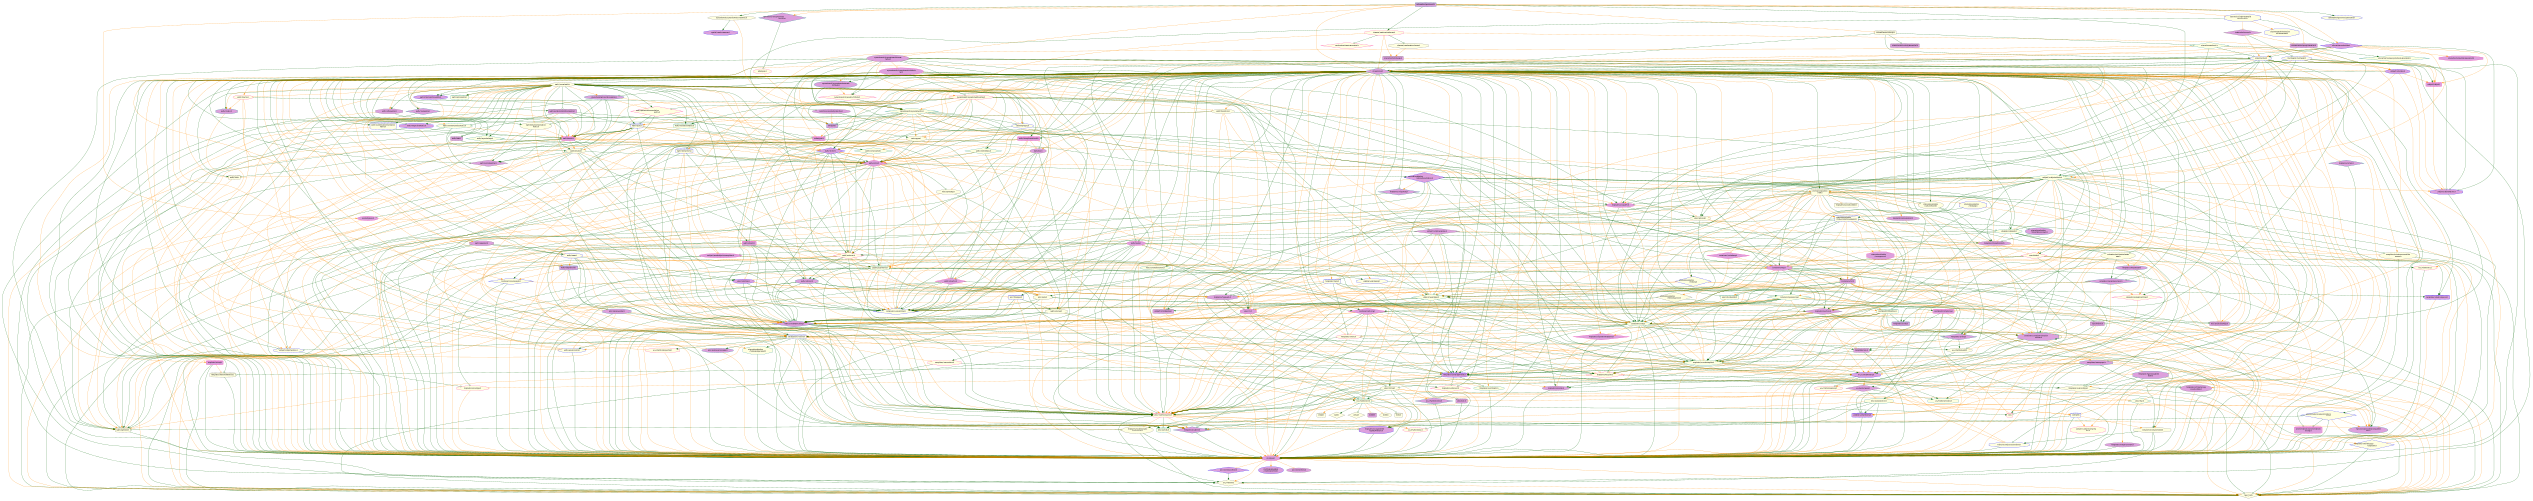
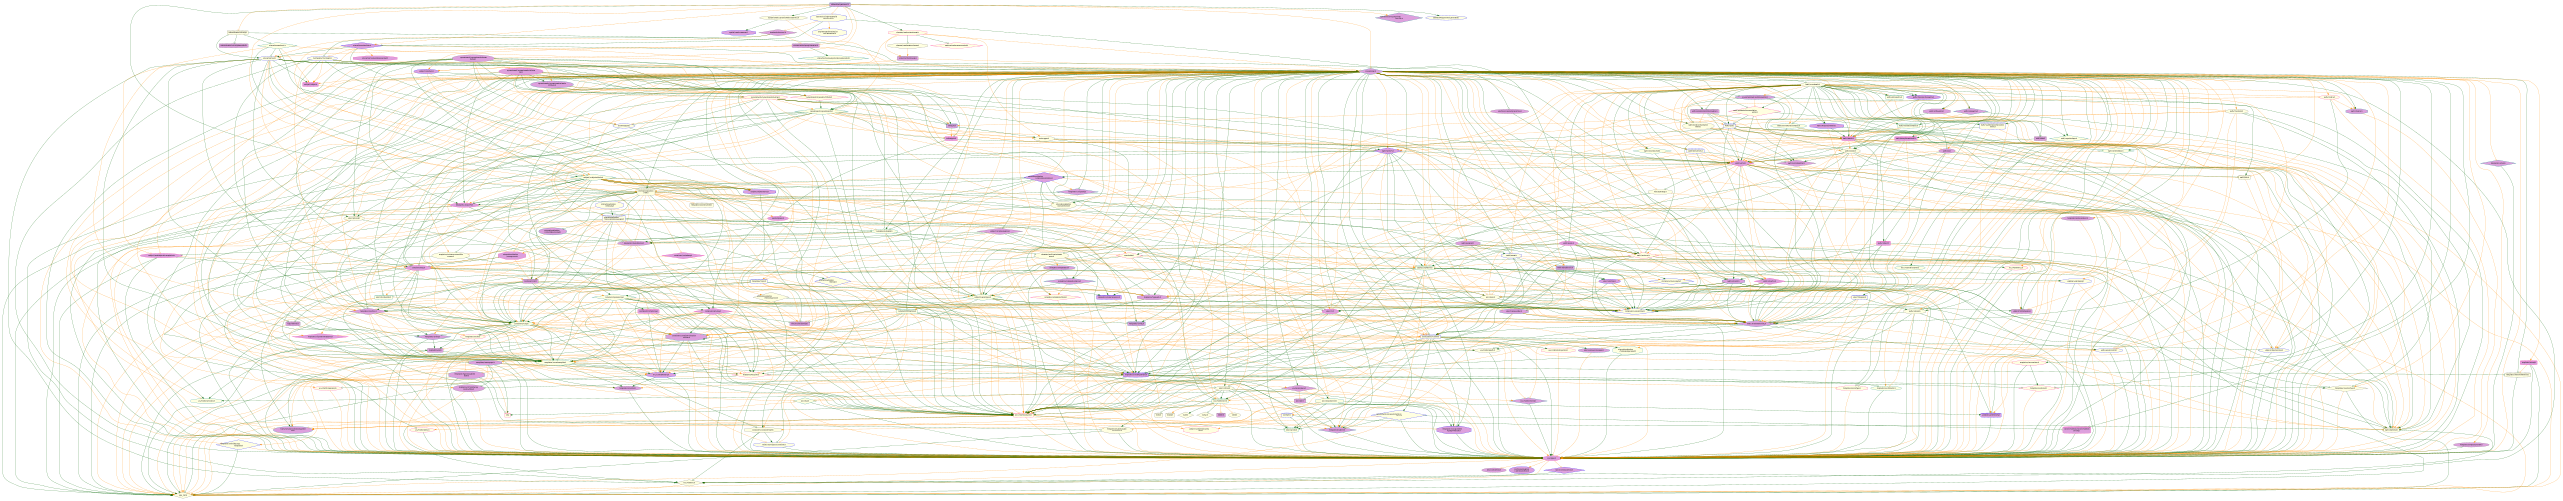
node "EdgeSpan.h": removed
edge "UObject/UObjectGlobals.h" -> "Containers/ContainerAllocation Policies.h": removed
edge "HAL/PlatformMisc.h" -> "CoreTypes.h": color darkorange -> darkgreen
